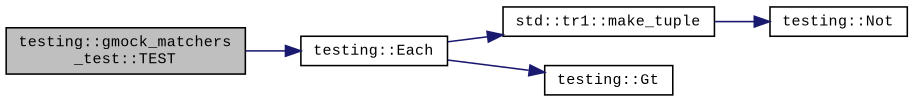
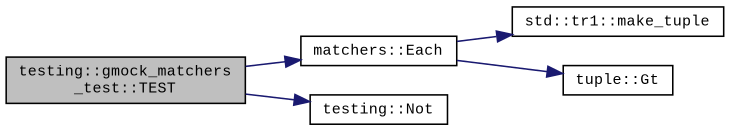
edge "std::tr1::make_tuple" -> "testing::Not": now "testing::gmock_matchers _test::TEST" -> "testing::Not"
node "testing::Each": label "testing::Each" -> "matchers::Each"
node "testing::Gt": label "testing::Gt" -> "tuple::Gt"
